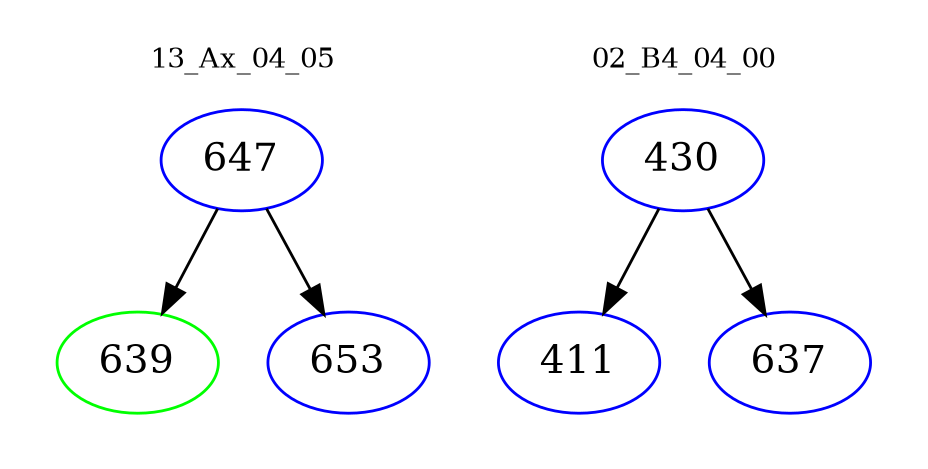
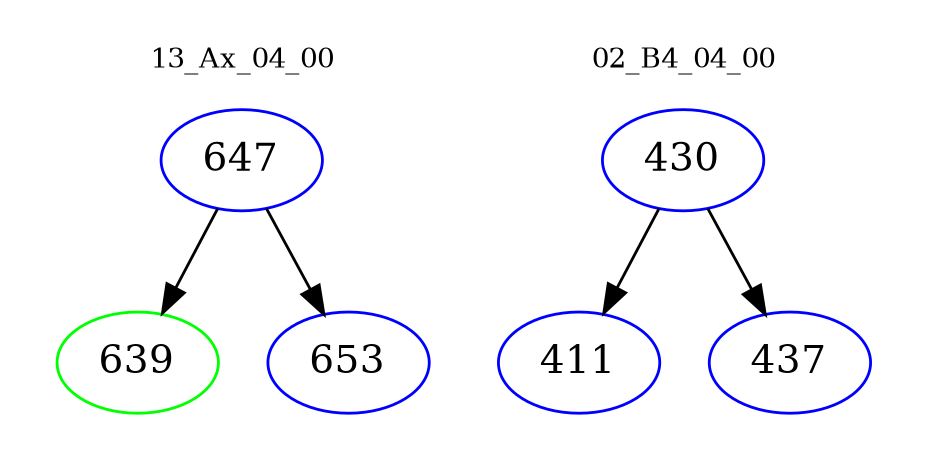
cluster "13_Ax_04_05": label "13_Ax_04_05" -> "13_Ax_04_00"
node "637": label "637" -> "437"
